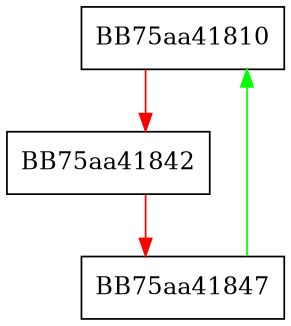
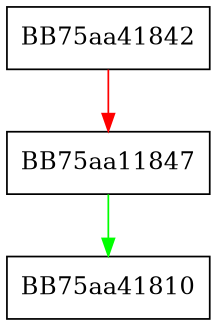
edge "BB75aa41810" -> "BB75aa41842": removed
node "BB75aa41847": label "BB75aa41847" -> "BB75aa11847"
